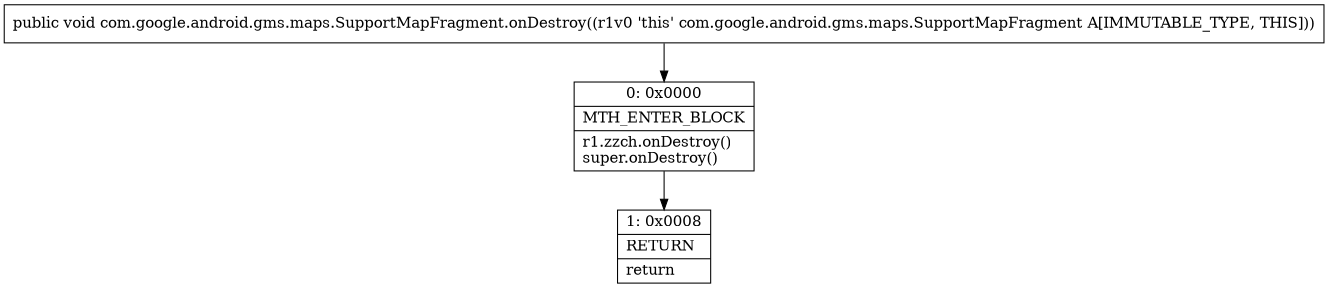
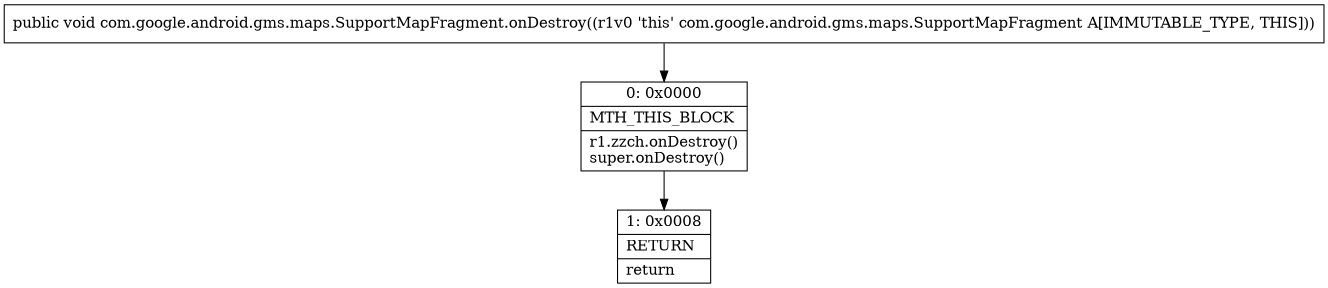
node "0: 0x0000": text "MTH_ENTER_BLOCK" -> "MTH_THIS_BLOCK"
